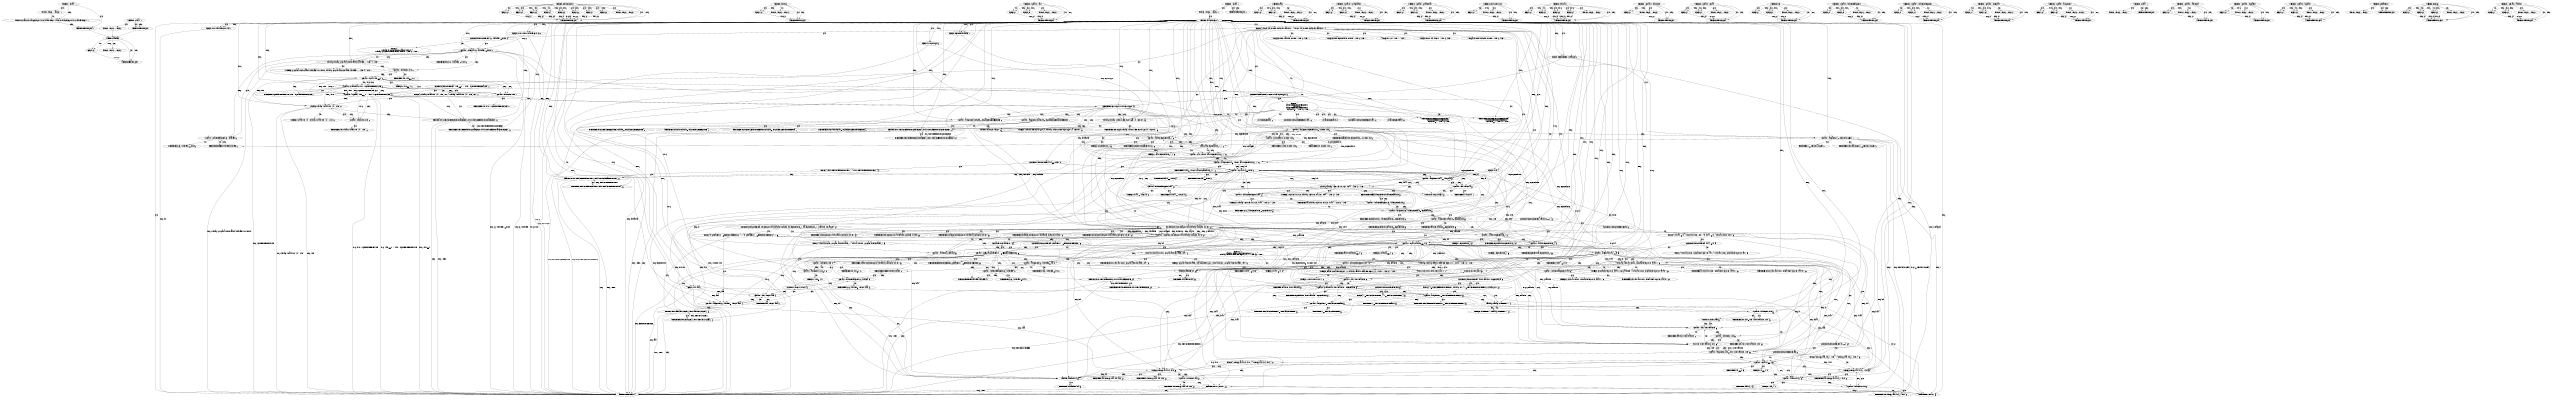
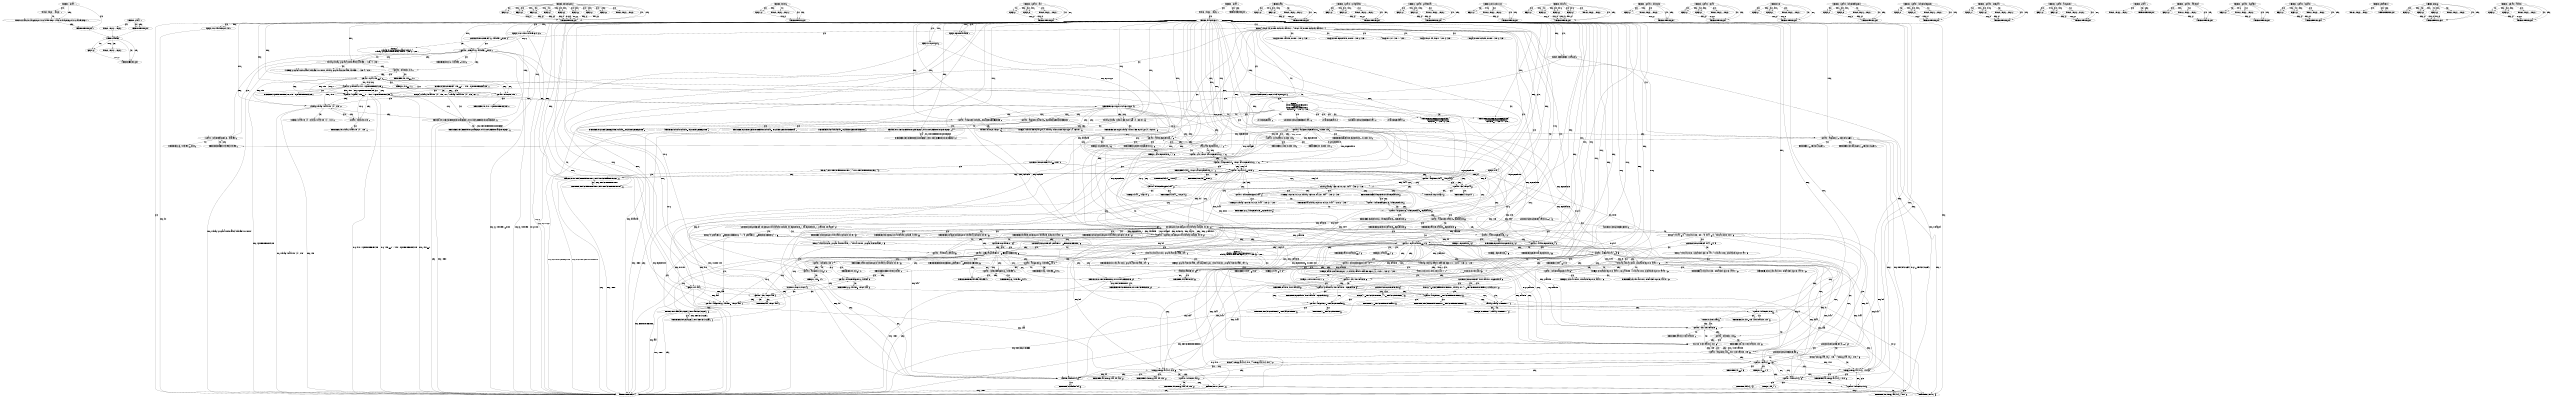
edge "(<operator>.assignment,r = LIBUSB_ERROR_OVERFLOW)" -> "(IDENTIFIER,r,r = LIBUSB_ERROR_OVERFLOW)": label "DDG: " -> "AST: "
